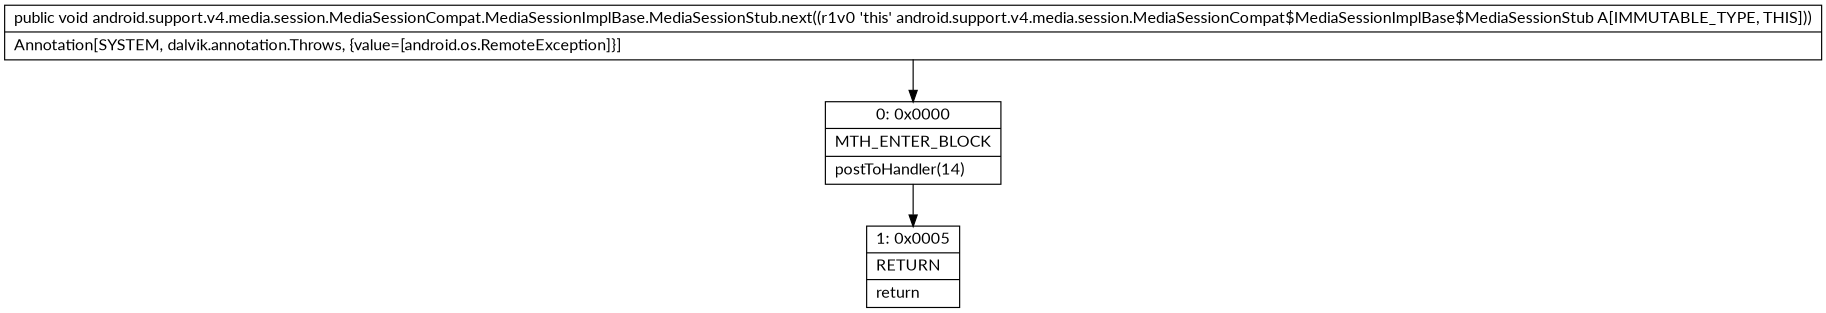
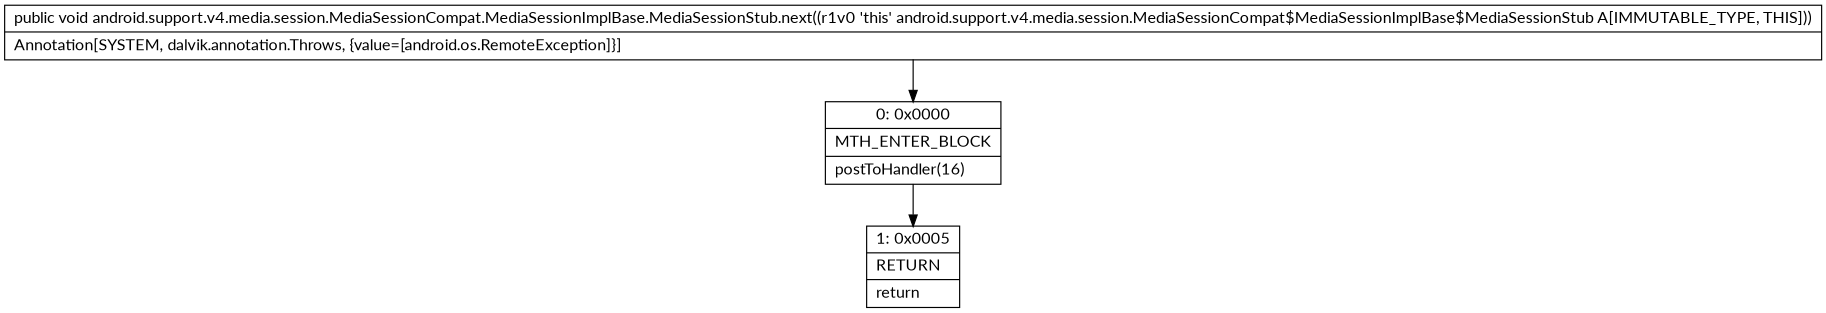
node "0: 0x0000": text "postToHandler(14)" -> "postToHandler(16)"
